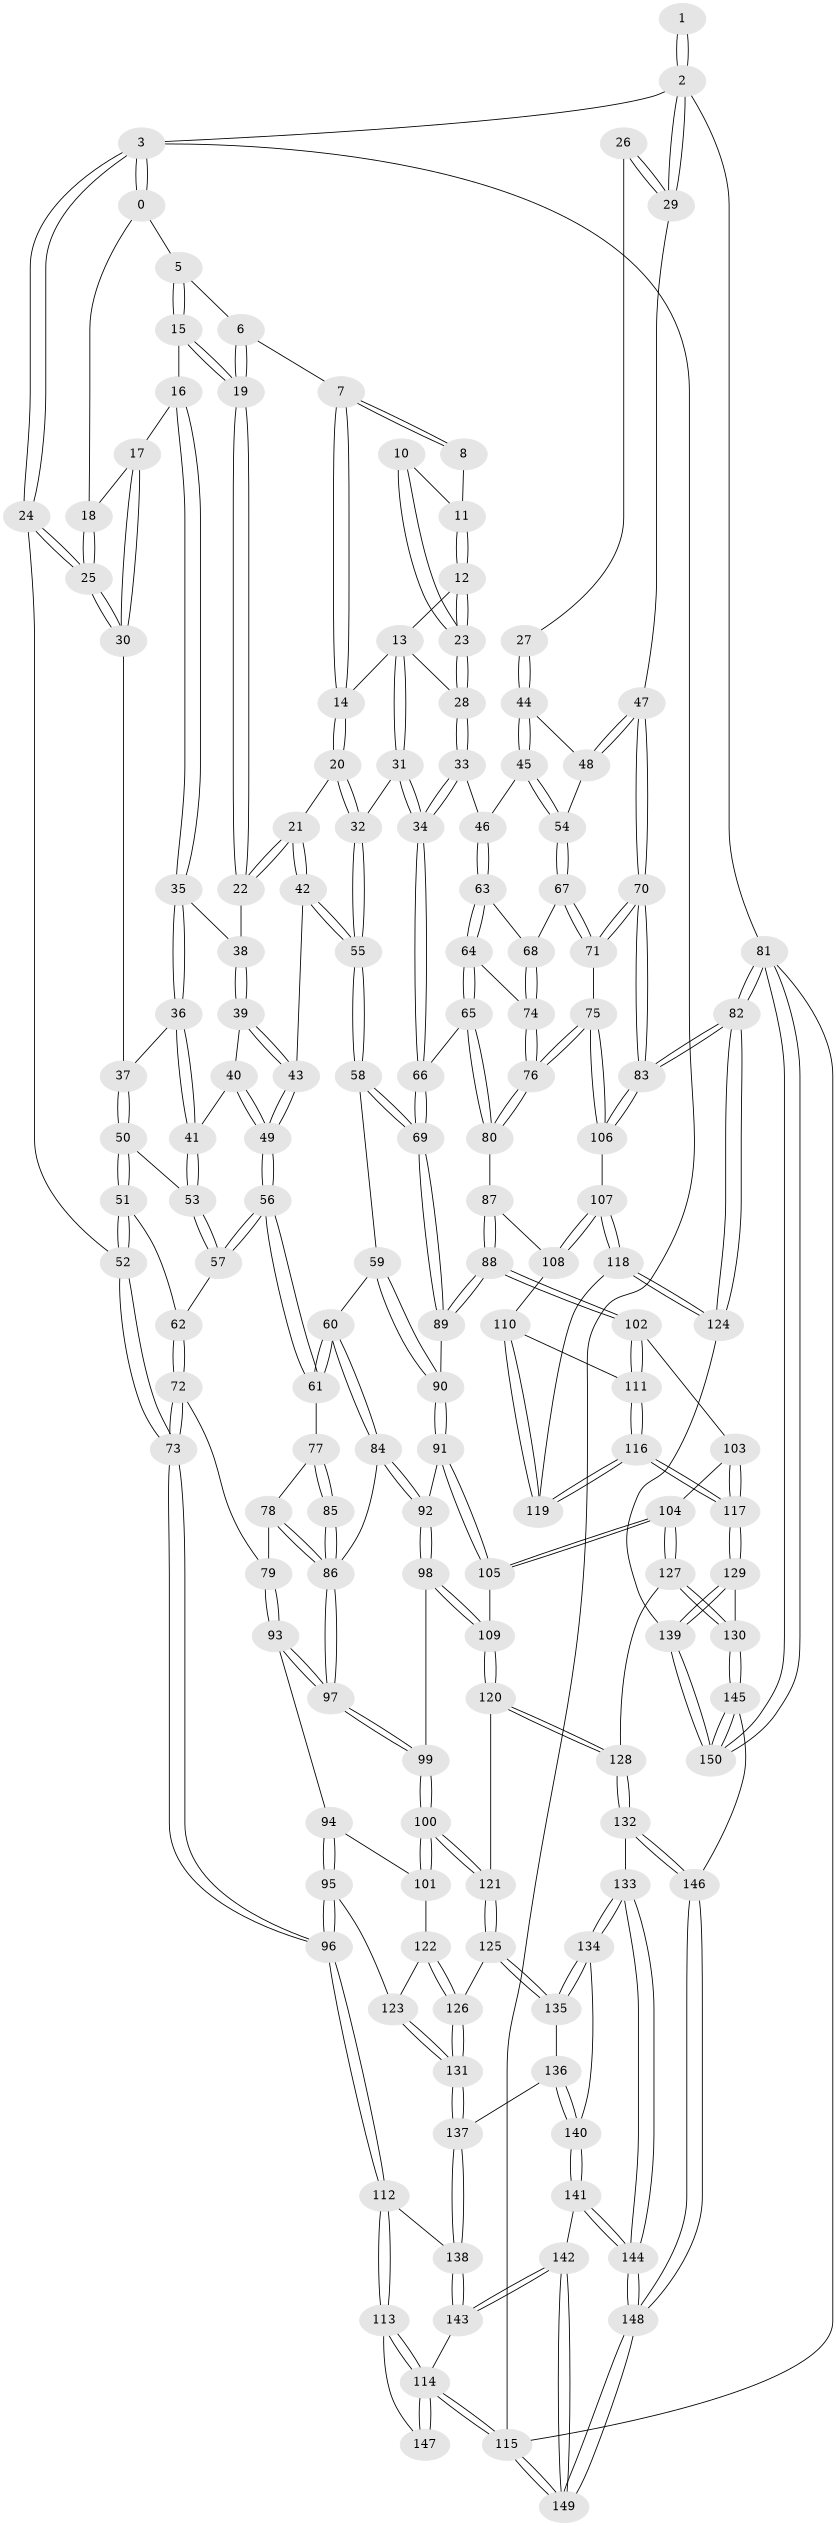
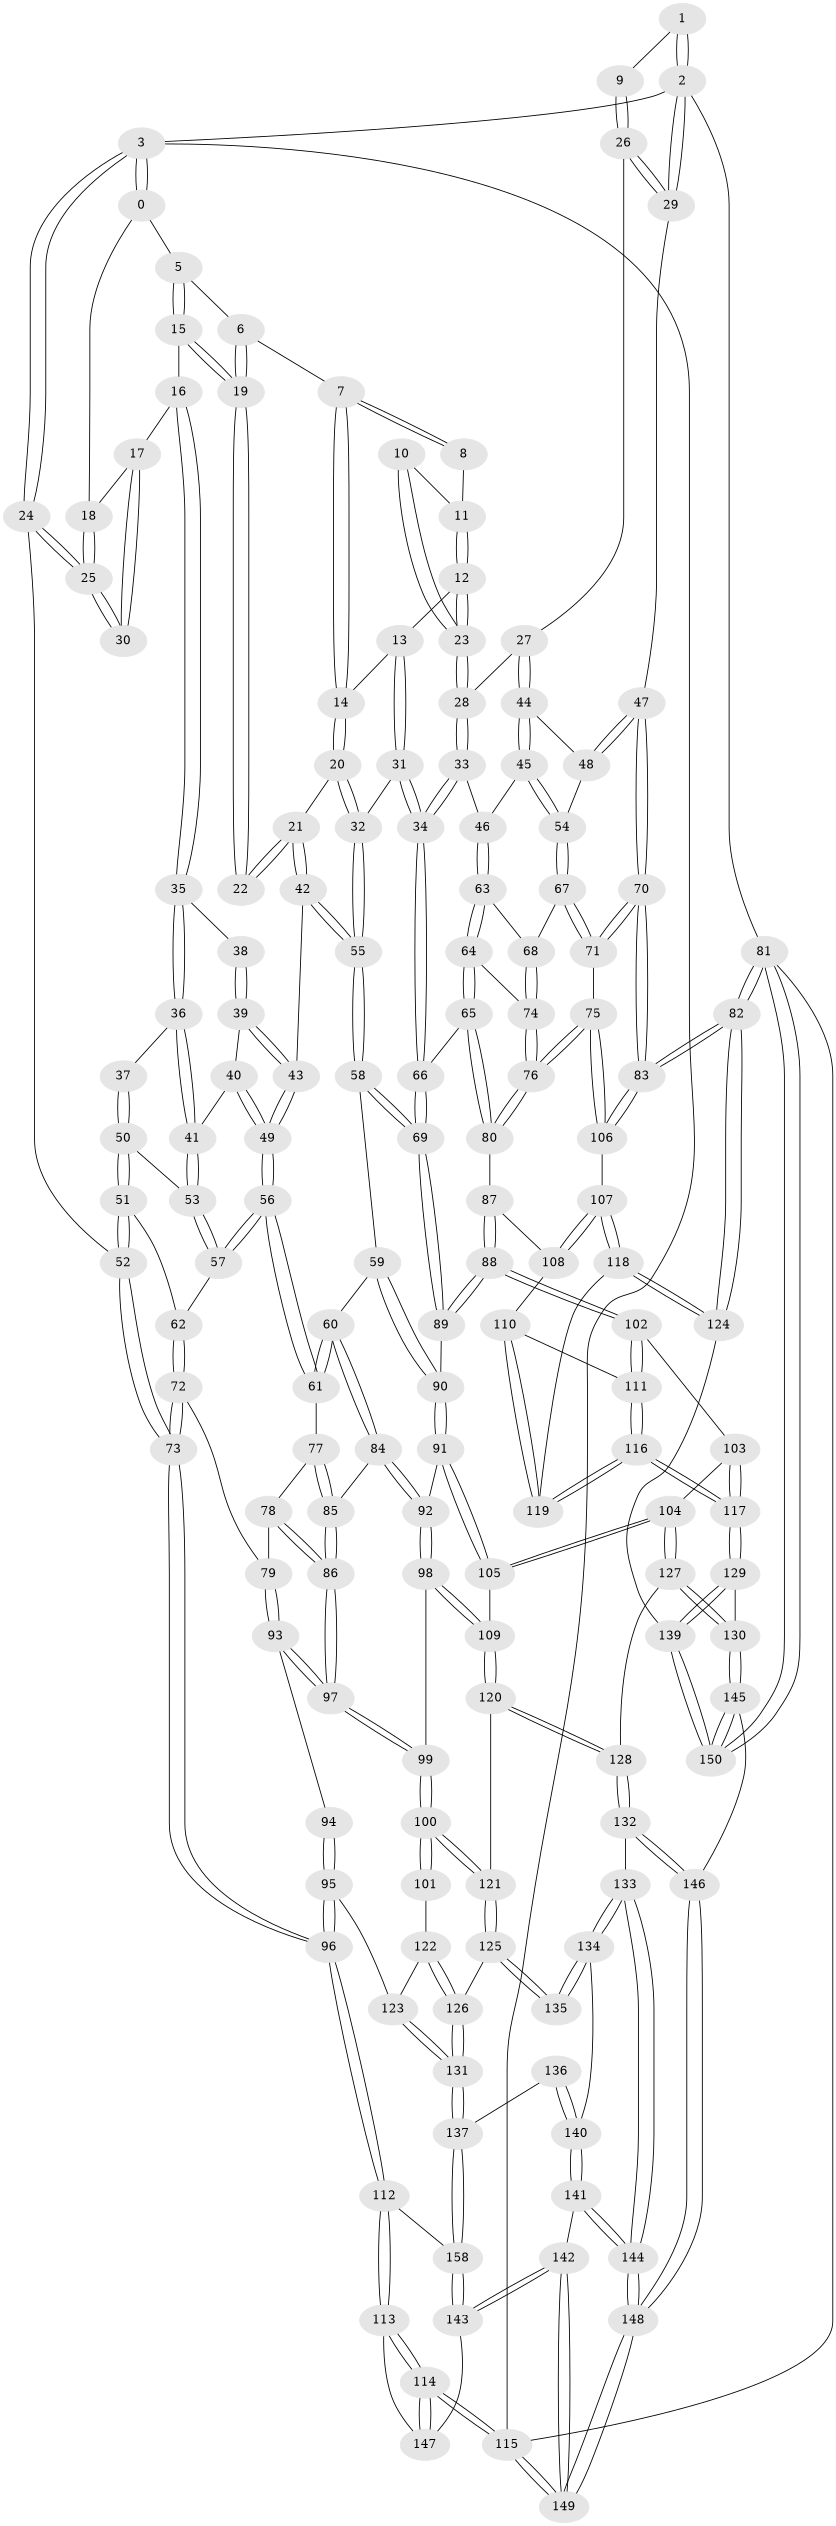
node "9": added
edge "13" -- "28": now "27" -- "28"
edge "30" -- "37": removed
edge "22" -- "38": removed
edge "84" -- "86": now "84" -- "85"
edge "94" -- "101": removed
edge "135" -- "136": removed
node "138": label "138" -> "158"
edge "143" -- "114": now "143" -- "147"
